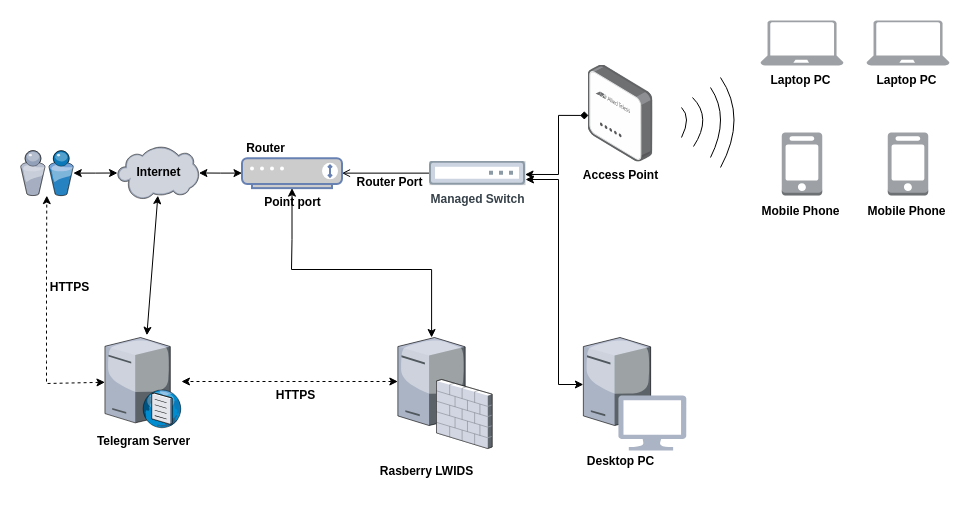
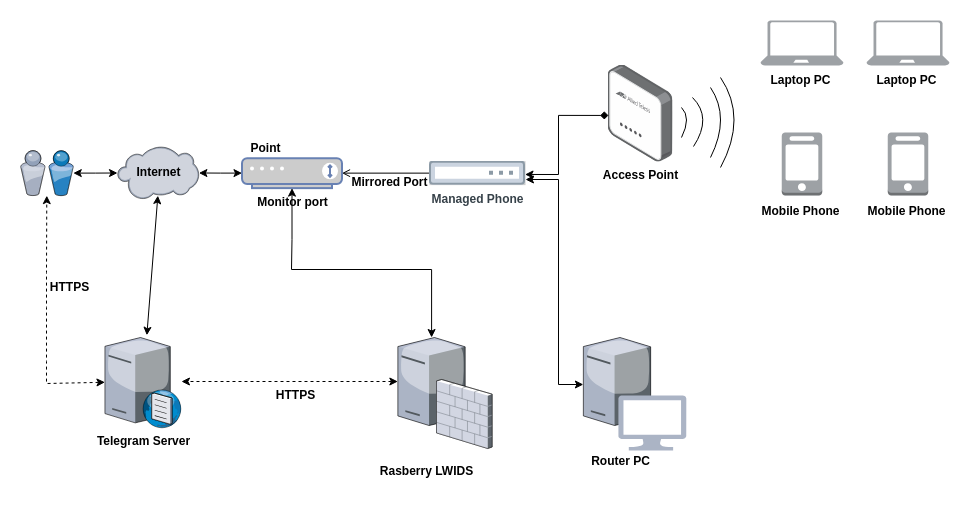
node "Access Point": moved (621, 113) -> (641, 113)
node "Router": label "Router" -> "Point"
node "Router Port": label "Router Port" -> "Mirrored Port"
node "Managed Switch": label "Managed Switch" -> "Managed Phone"
node "Point port": label "Point port" -> "Monitor port"
node "Desktop PC": label "Desktop PC" -> "Router PC"
